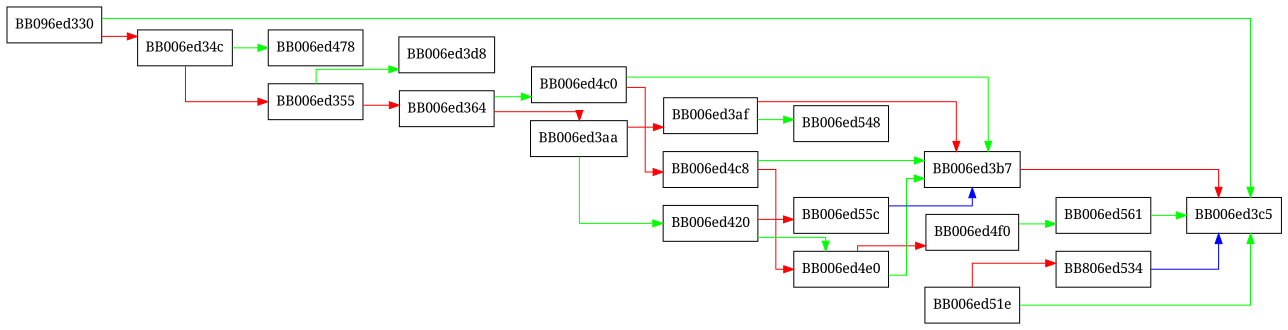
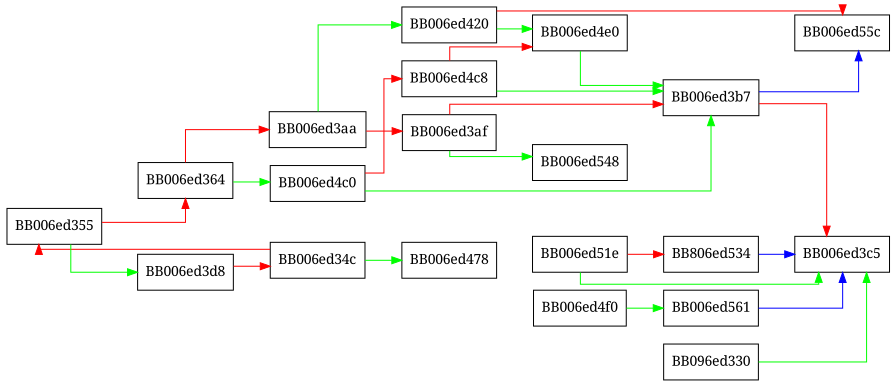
edge "BB096ed330" -> "BB006ed34c": now "BB006ed3d8" -> "BB006ed34c"
edge "BB006ed55c" -> "BB006ed3b7": reversed
edge "BB006ed561" -> "BB006ed3c5": color green -> blue
edge "BB006ed4e0" -> "BB006ed4f0": removed
